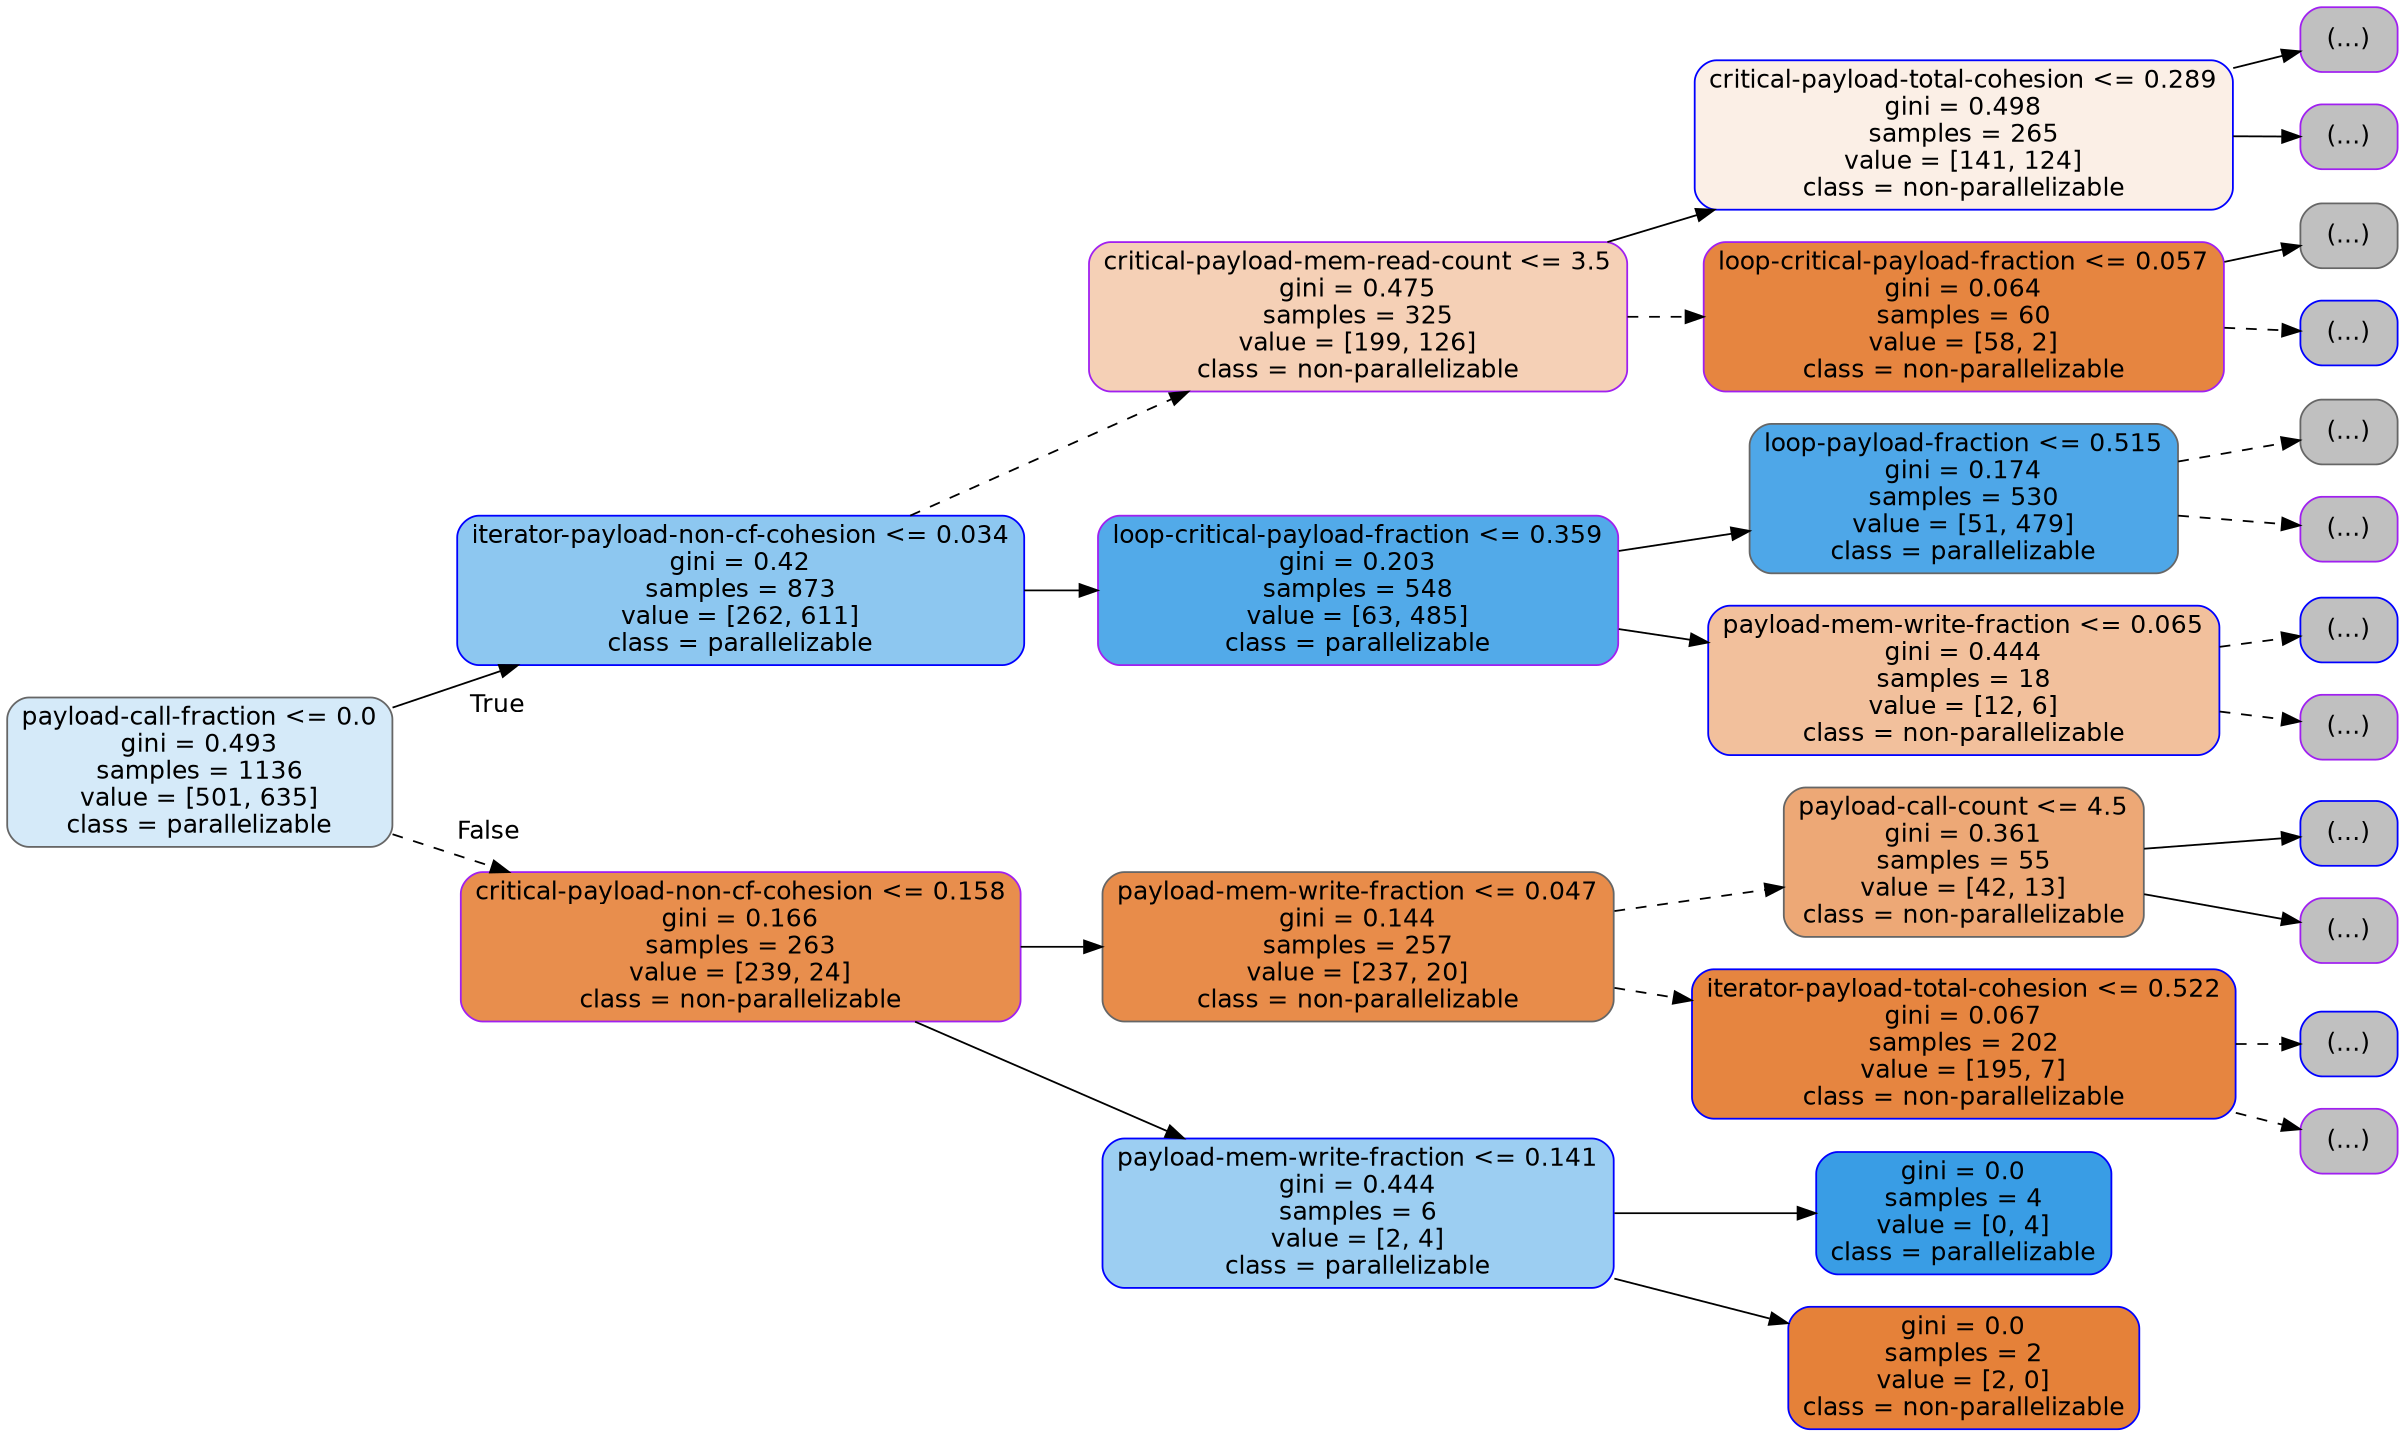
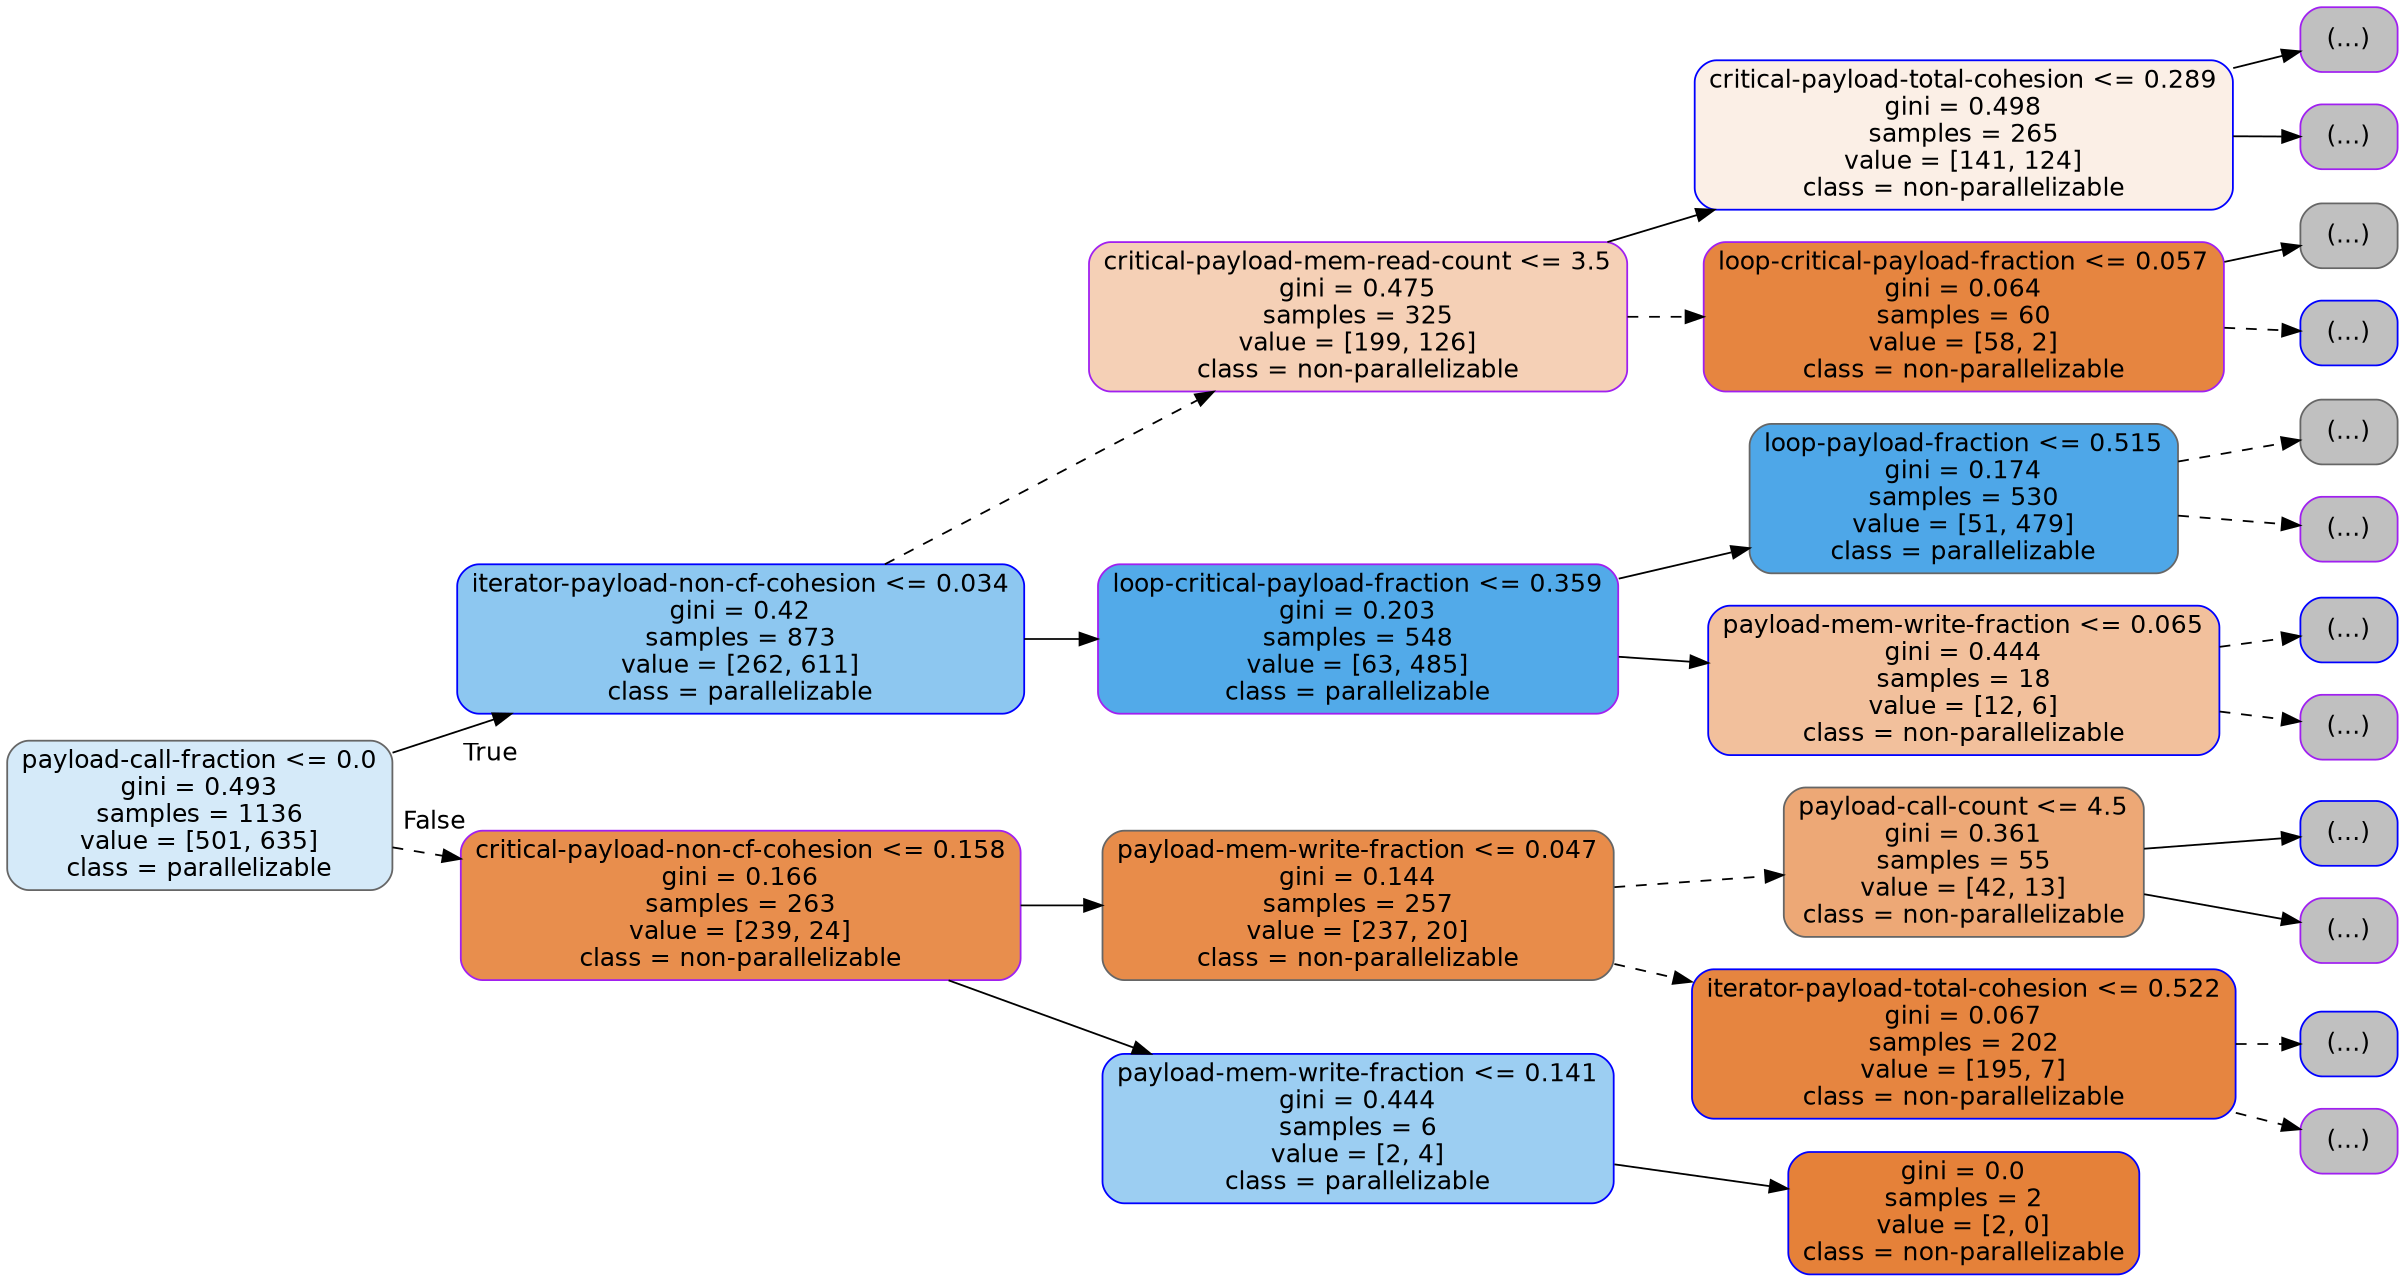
node "gini = 0.0 samples = 4 value = [0, 4] class = parallelizable": removed
